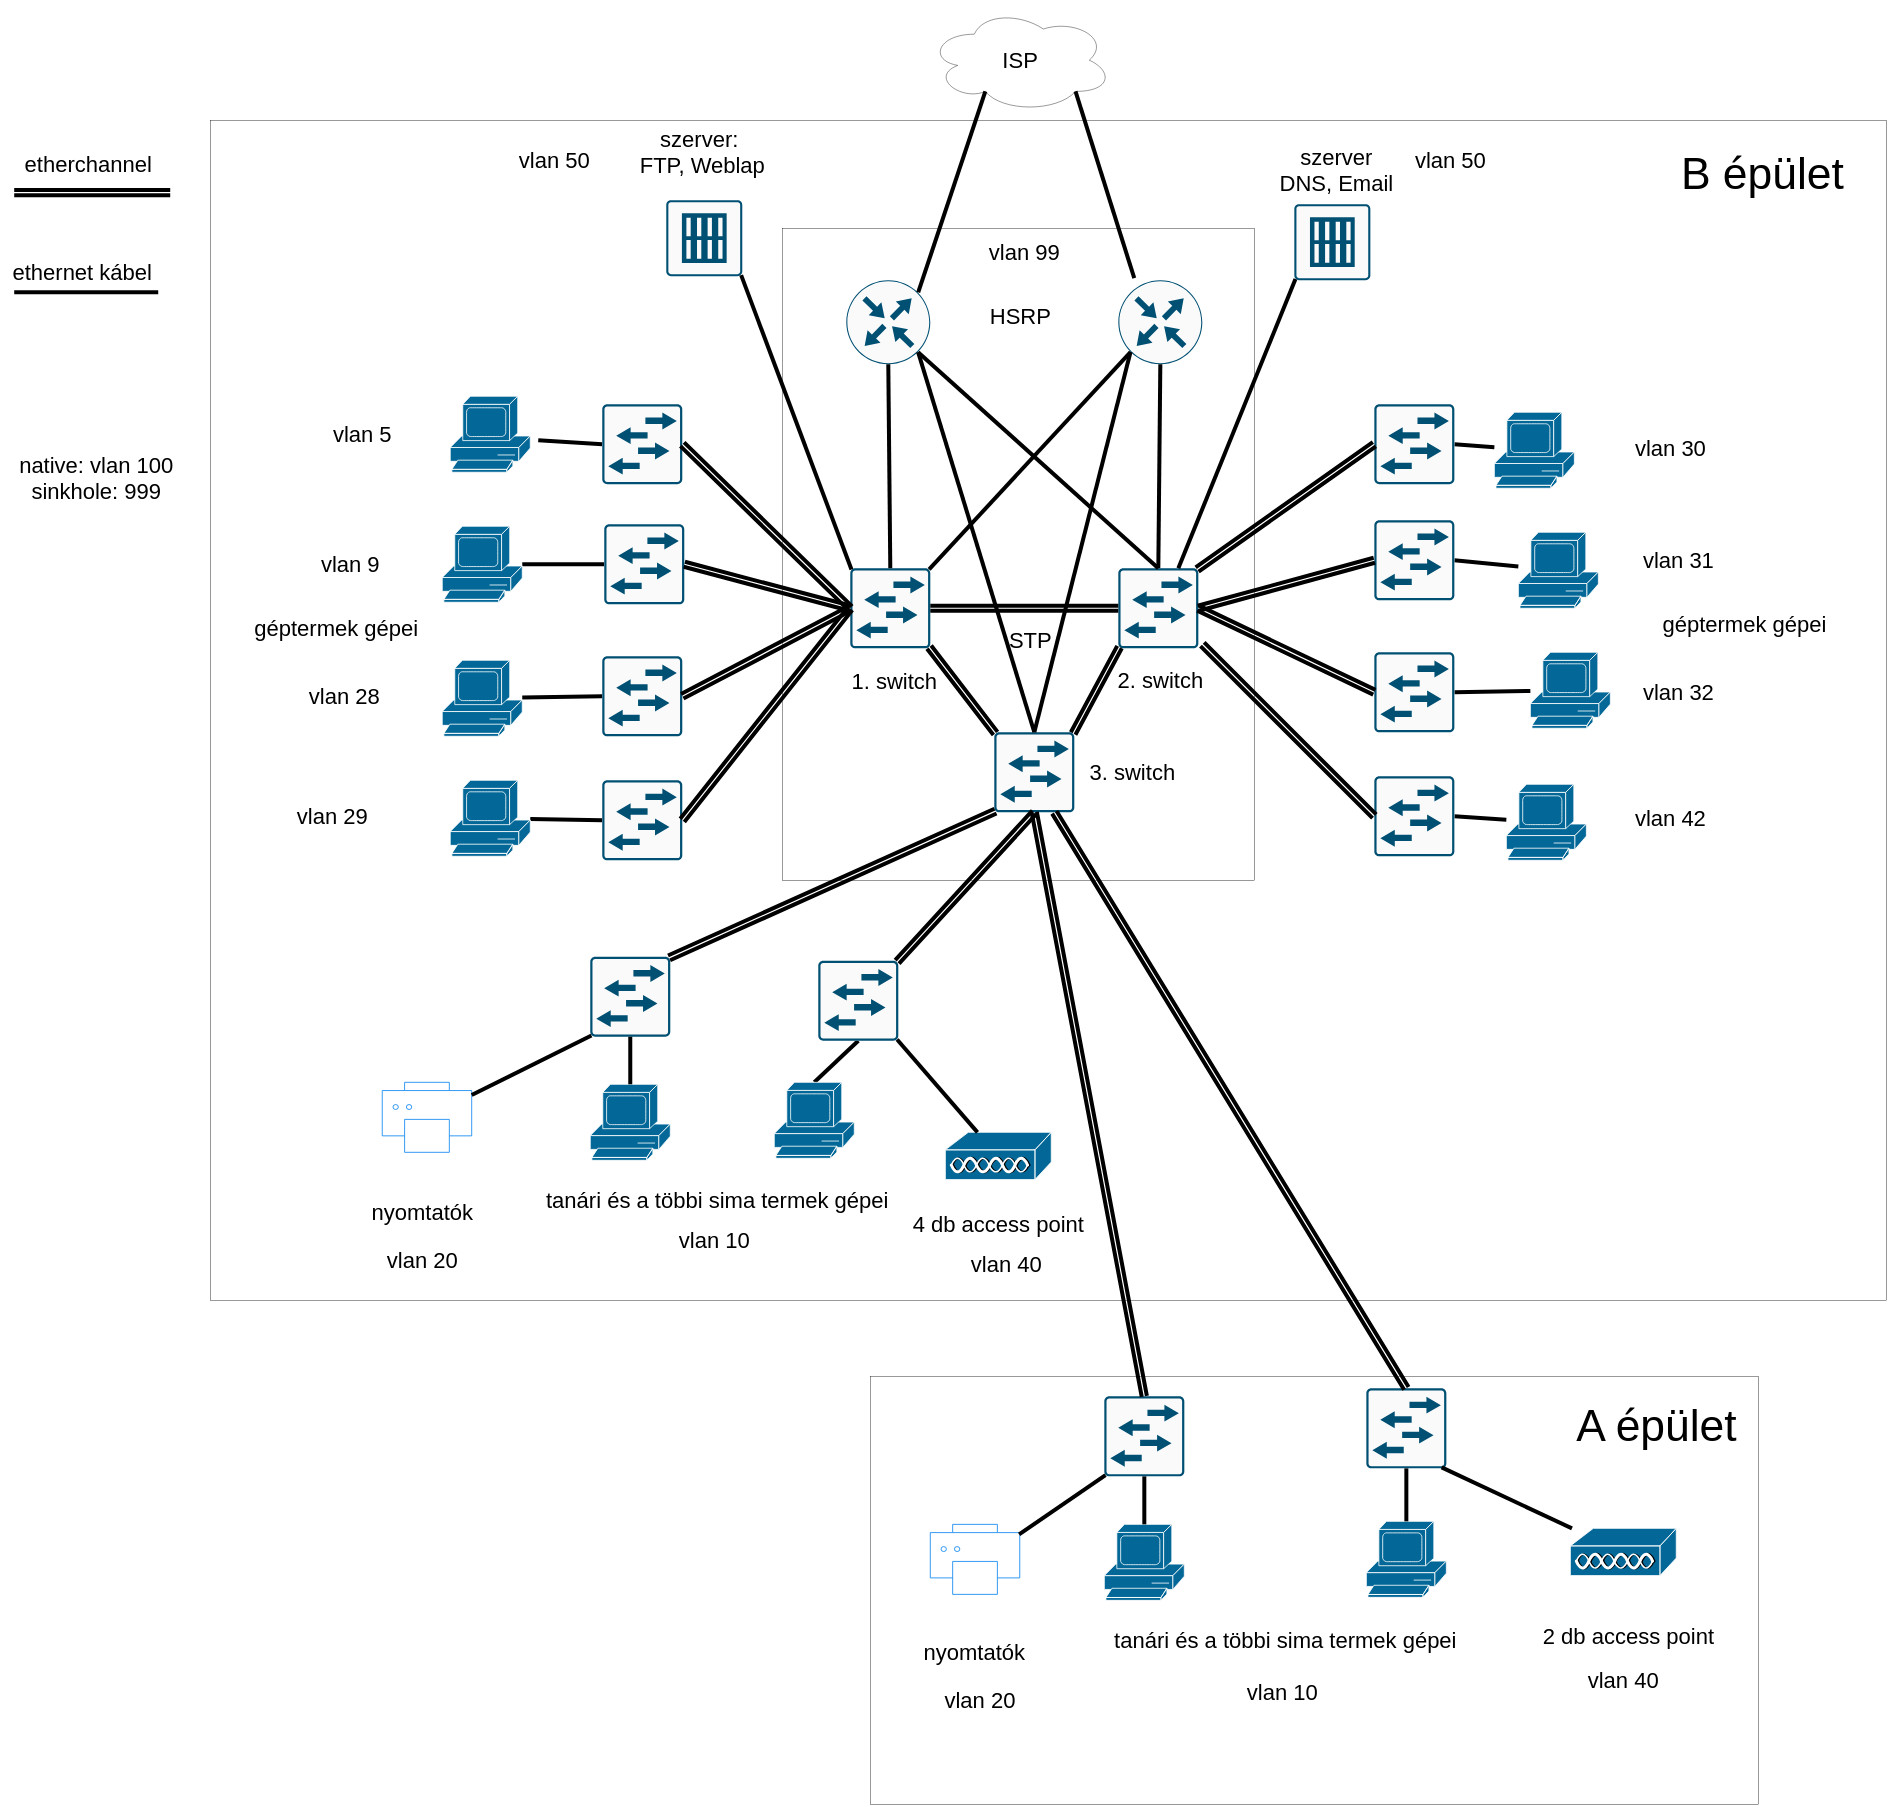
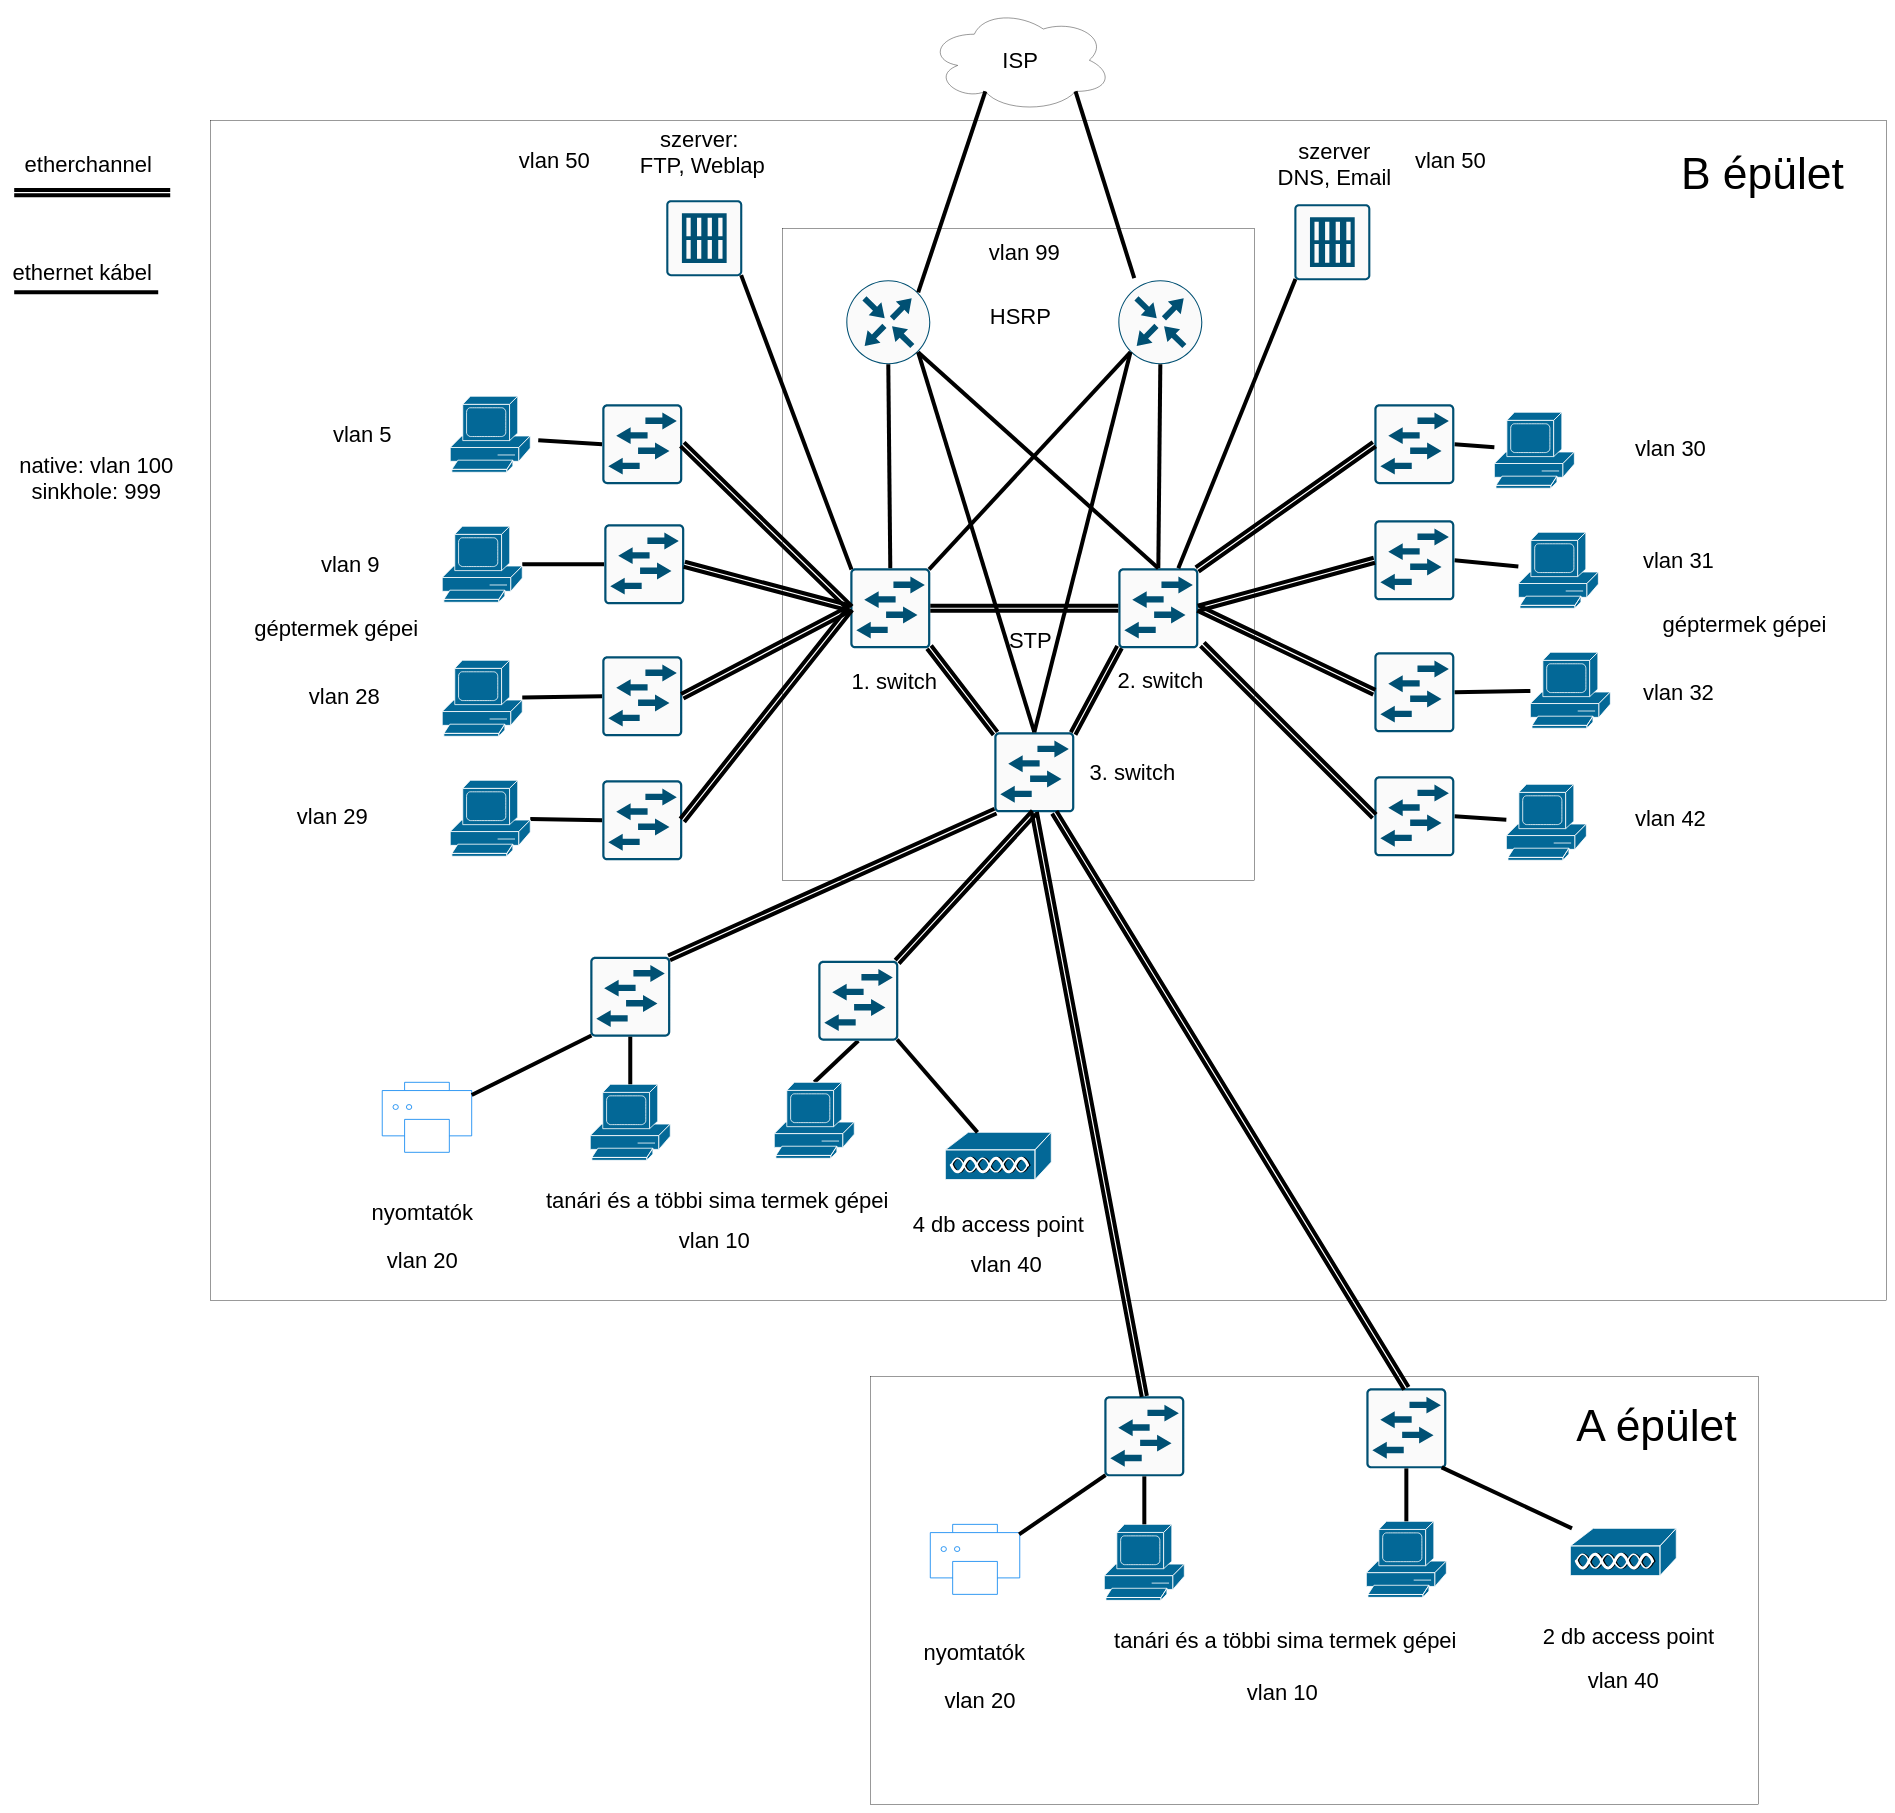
node "szerver DNS, Email": moved (1336, 170) -> (1334, 164)
